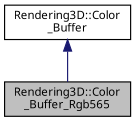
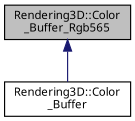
edge "Rendering3D::Color _Buffer_Rgb565" -> "Rendering3D::Color _Buffer": reversed
